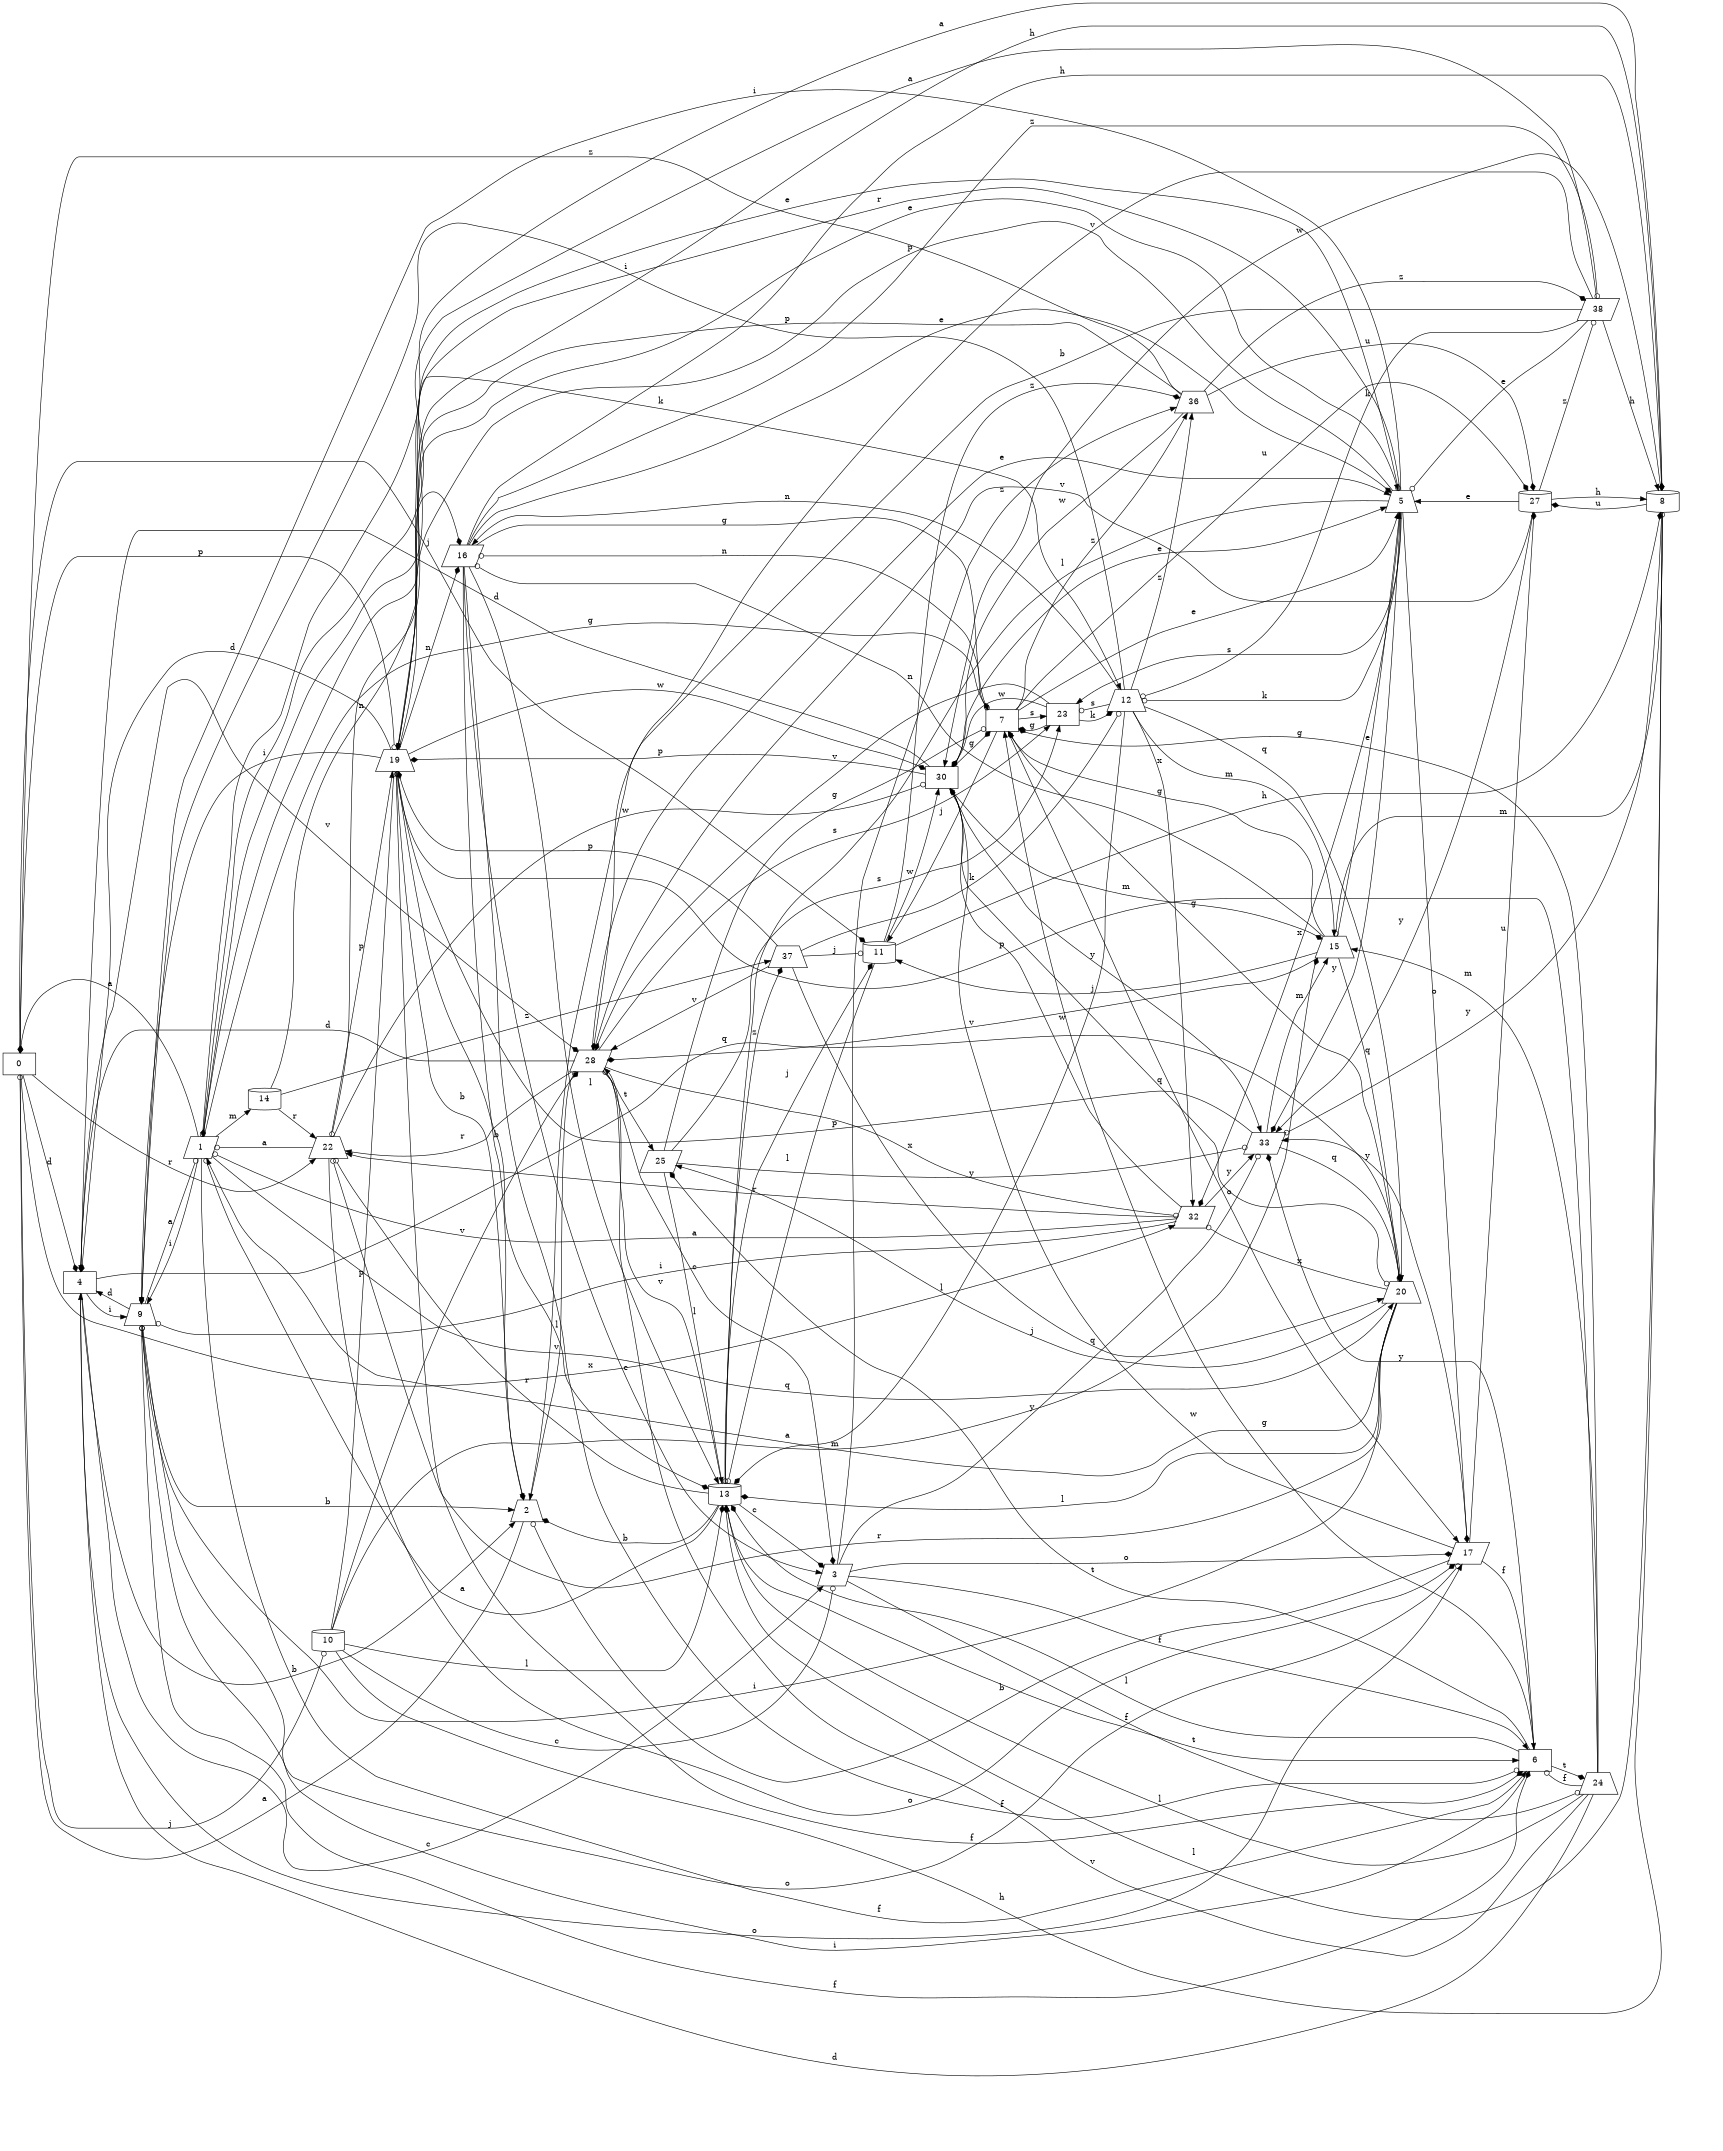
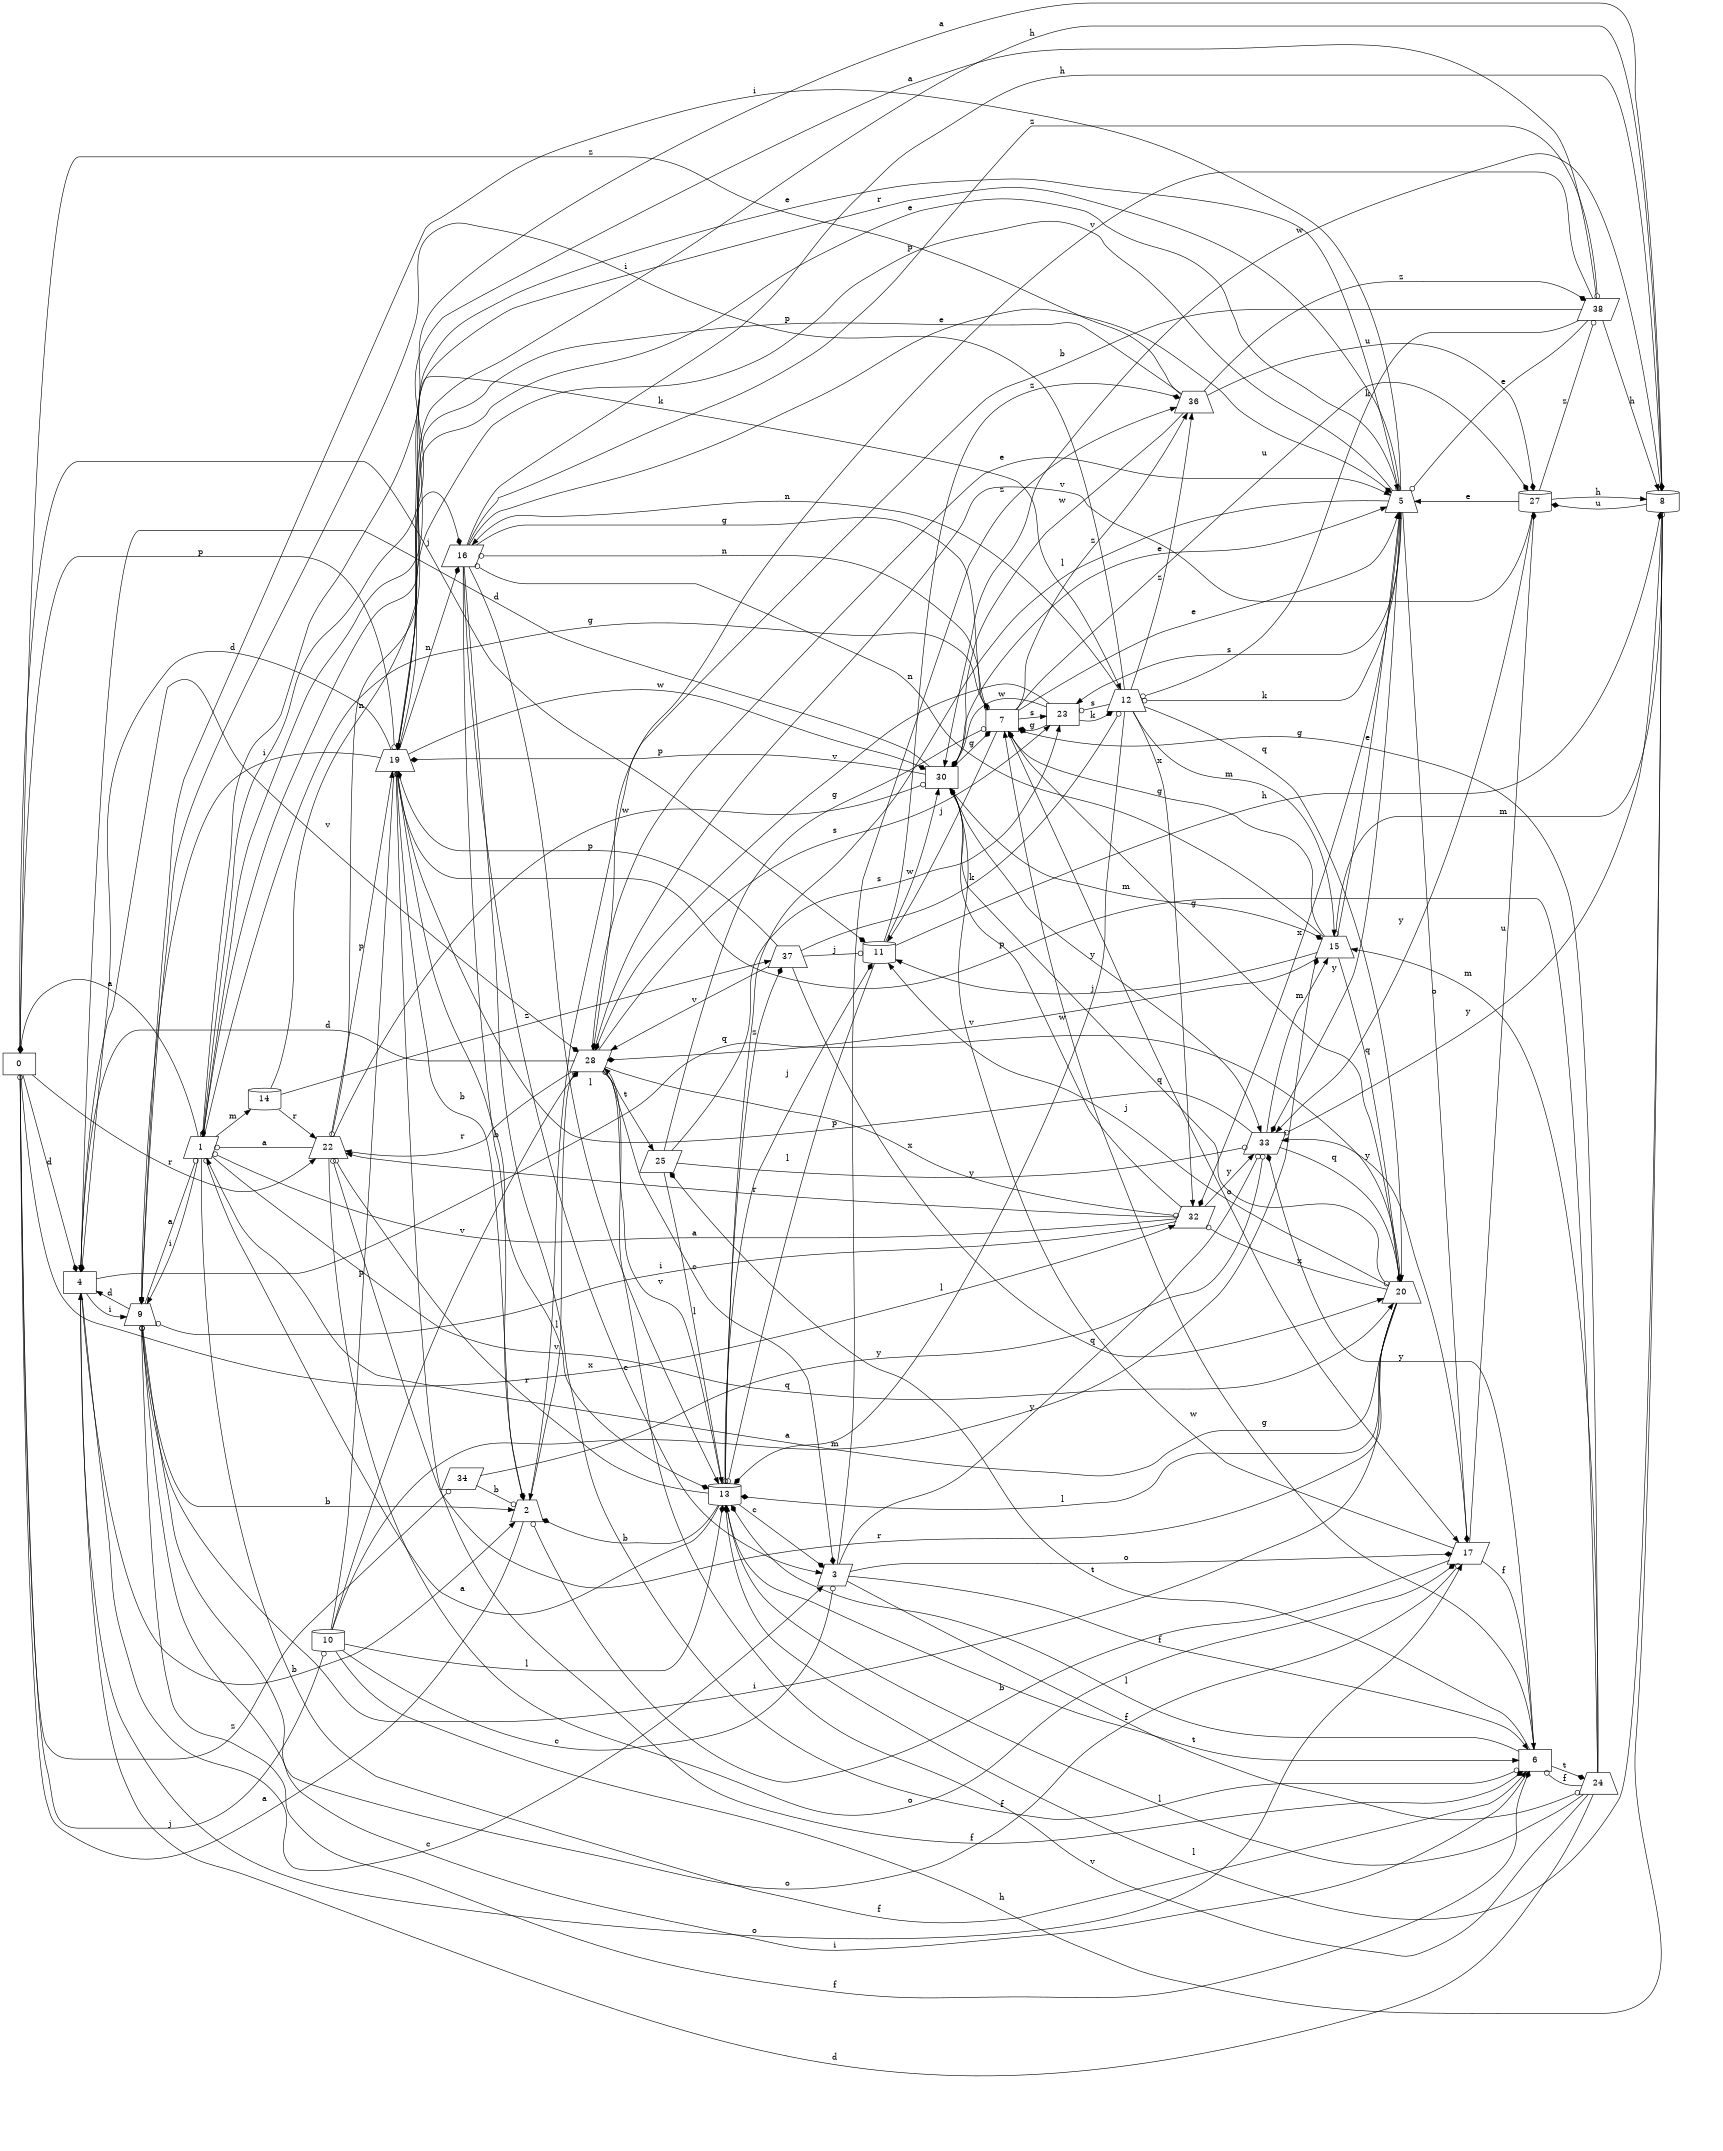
edge "20" -> "25": now "20" -> "11"
node "34": added
